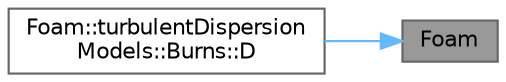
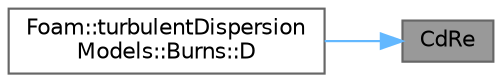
node "Foam": label "Foam" -> "CdRe"
